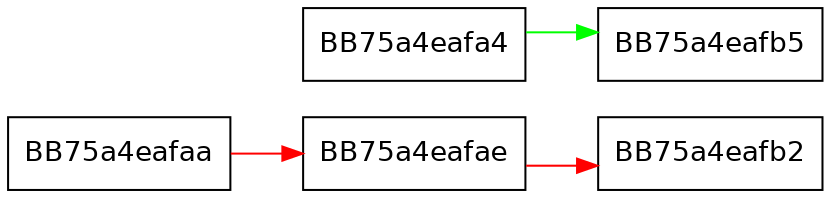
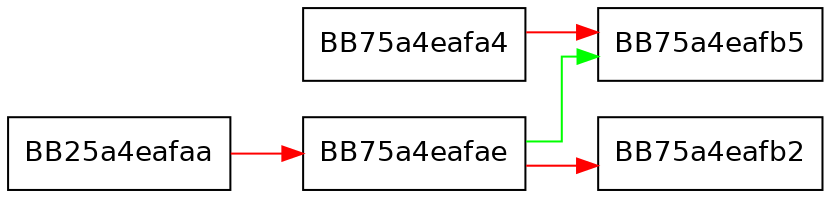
edge "BB75a4eafa4" -> "BB75a4eafb5": color green -> red
edge "BB75a4eafae" -> "BB75a4eafb5": added
node "BB75a4eafaa": label "BB75a4eafaa" -> "BB25a4eafaa"
